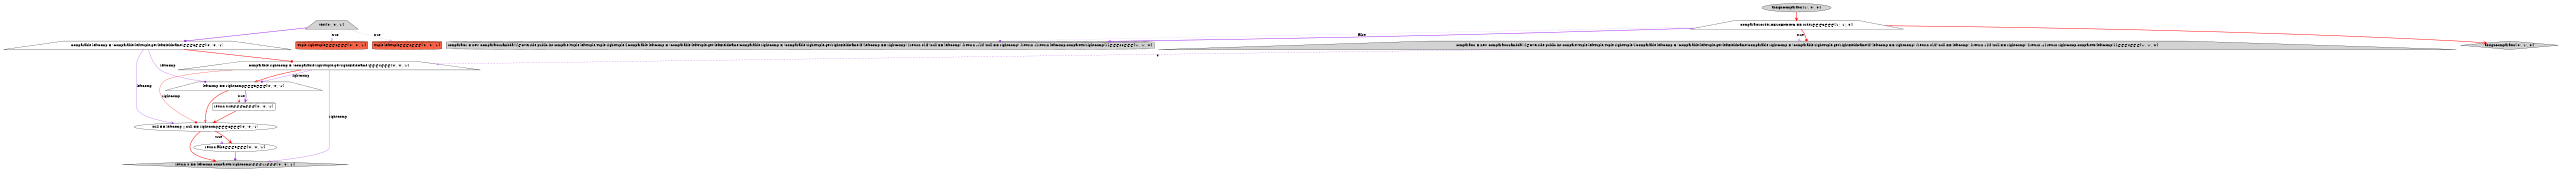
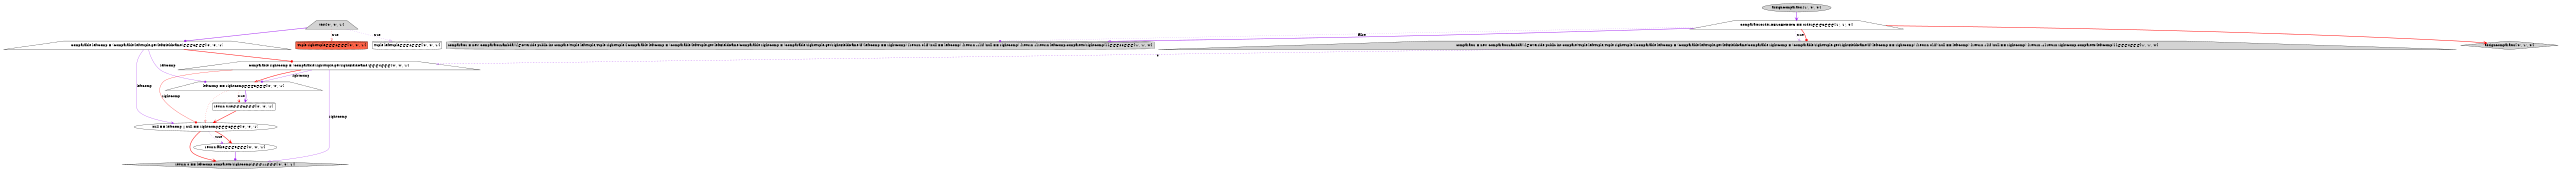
edge "assignComparator['1', '0', '0']" -> "ComparatorOrder.DESCENDING == order@@@3@@@['1', '1', '0']": color red -> purple
edge "test['0', '0', '1']" -> "Tuple rightTuple@@@2@@@['0', '0', '1']": color purple -> red
node "Tuple leftTuple@@@2@@@['0', '0', '1']": fillcolor tomato -> white
edge "leftComp == rightComp@@@5@@@['0', '0', '1']" -> "null == leftComp || null == rightComp@@@8@@@['0', '0', '1']": style bold -> dotted
